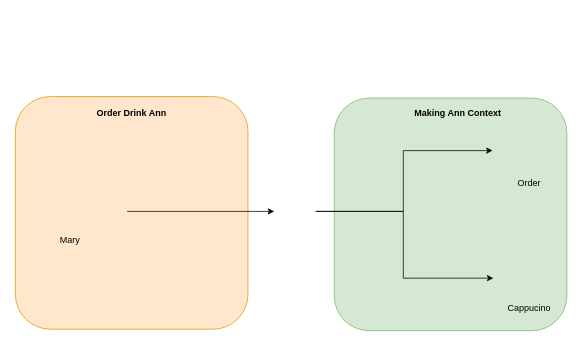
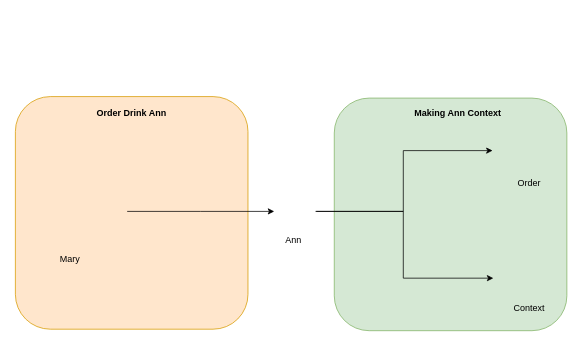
node "Mary": moved (70, 240) -> (70, 259)
node "Ann": added
node "Cappucino": label "Cappucino" -> "Context"
